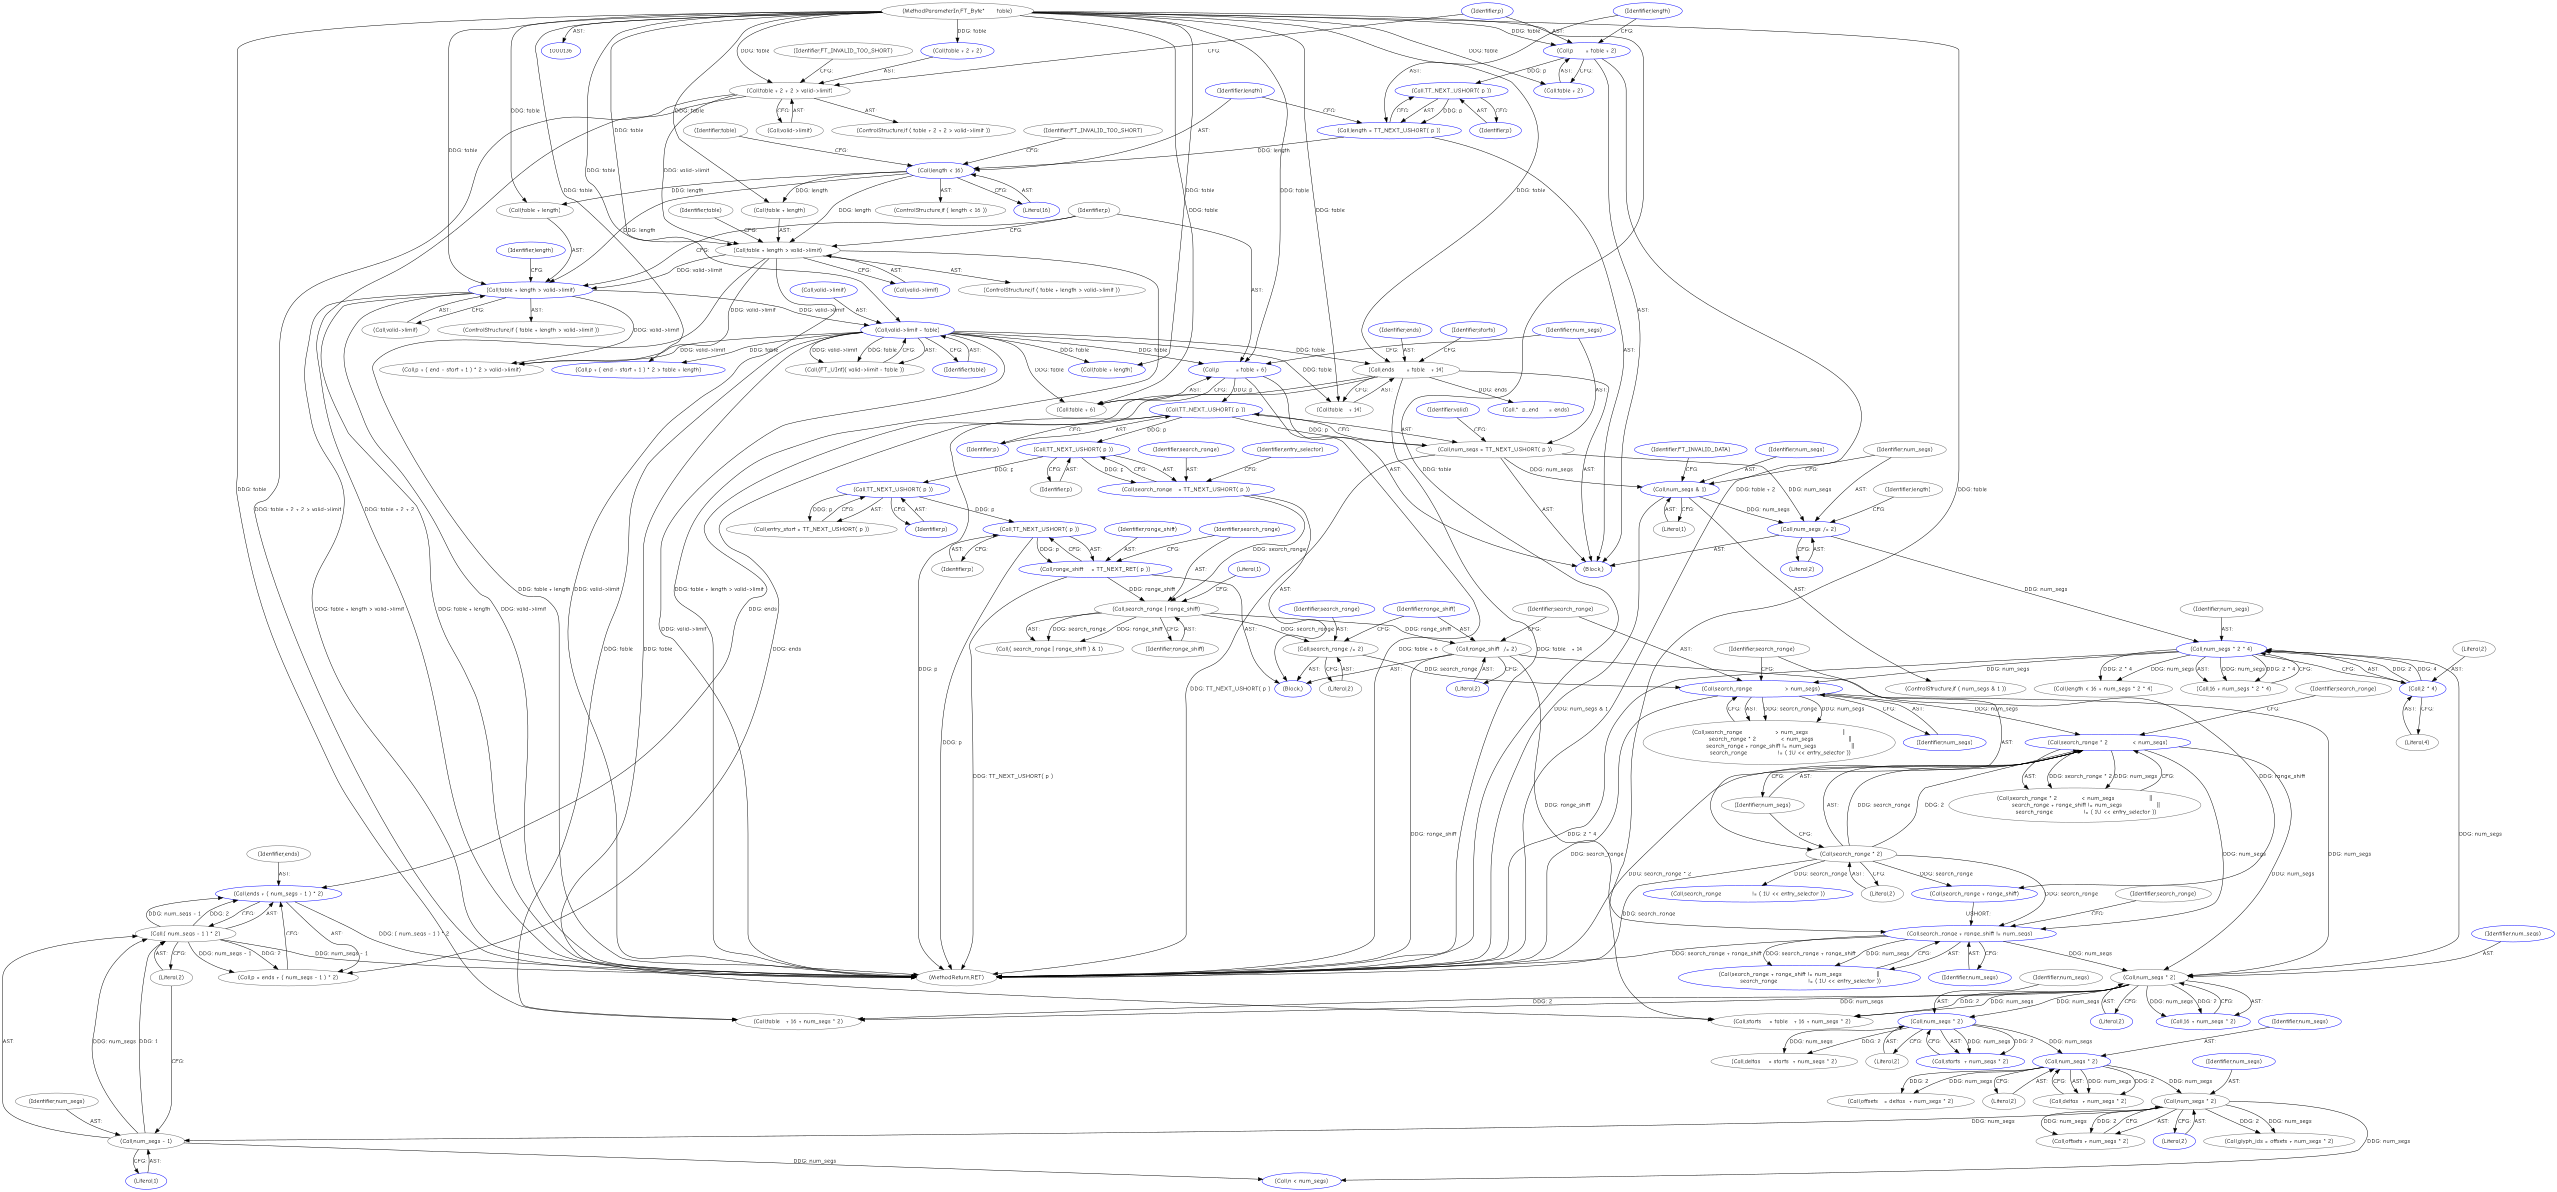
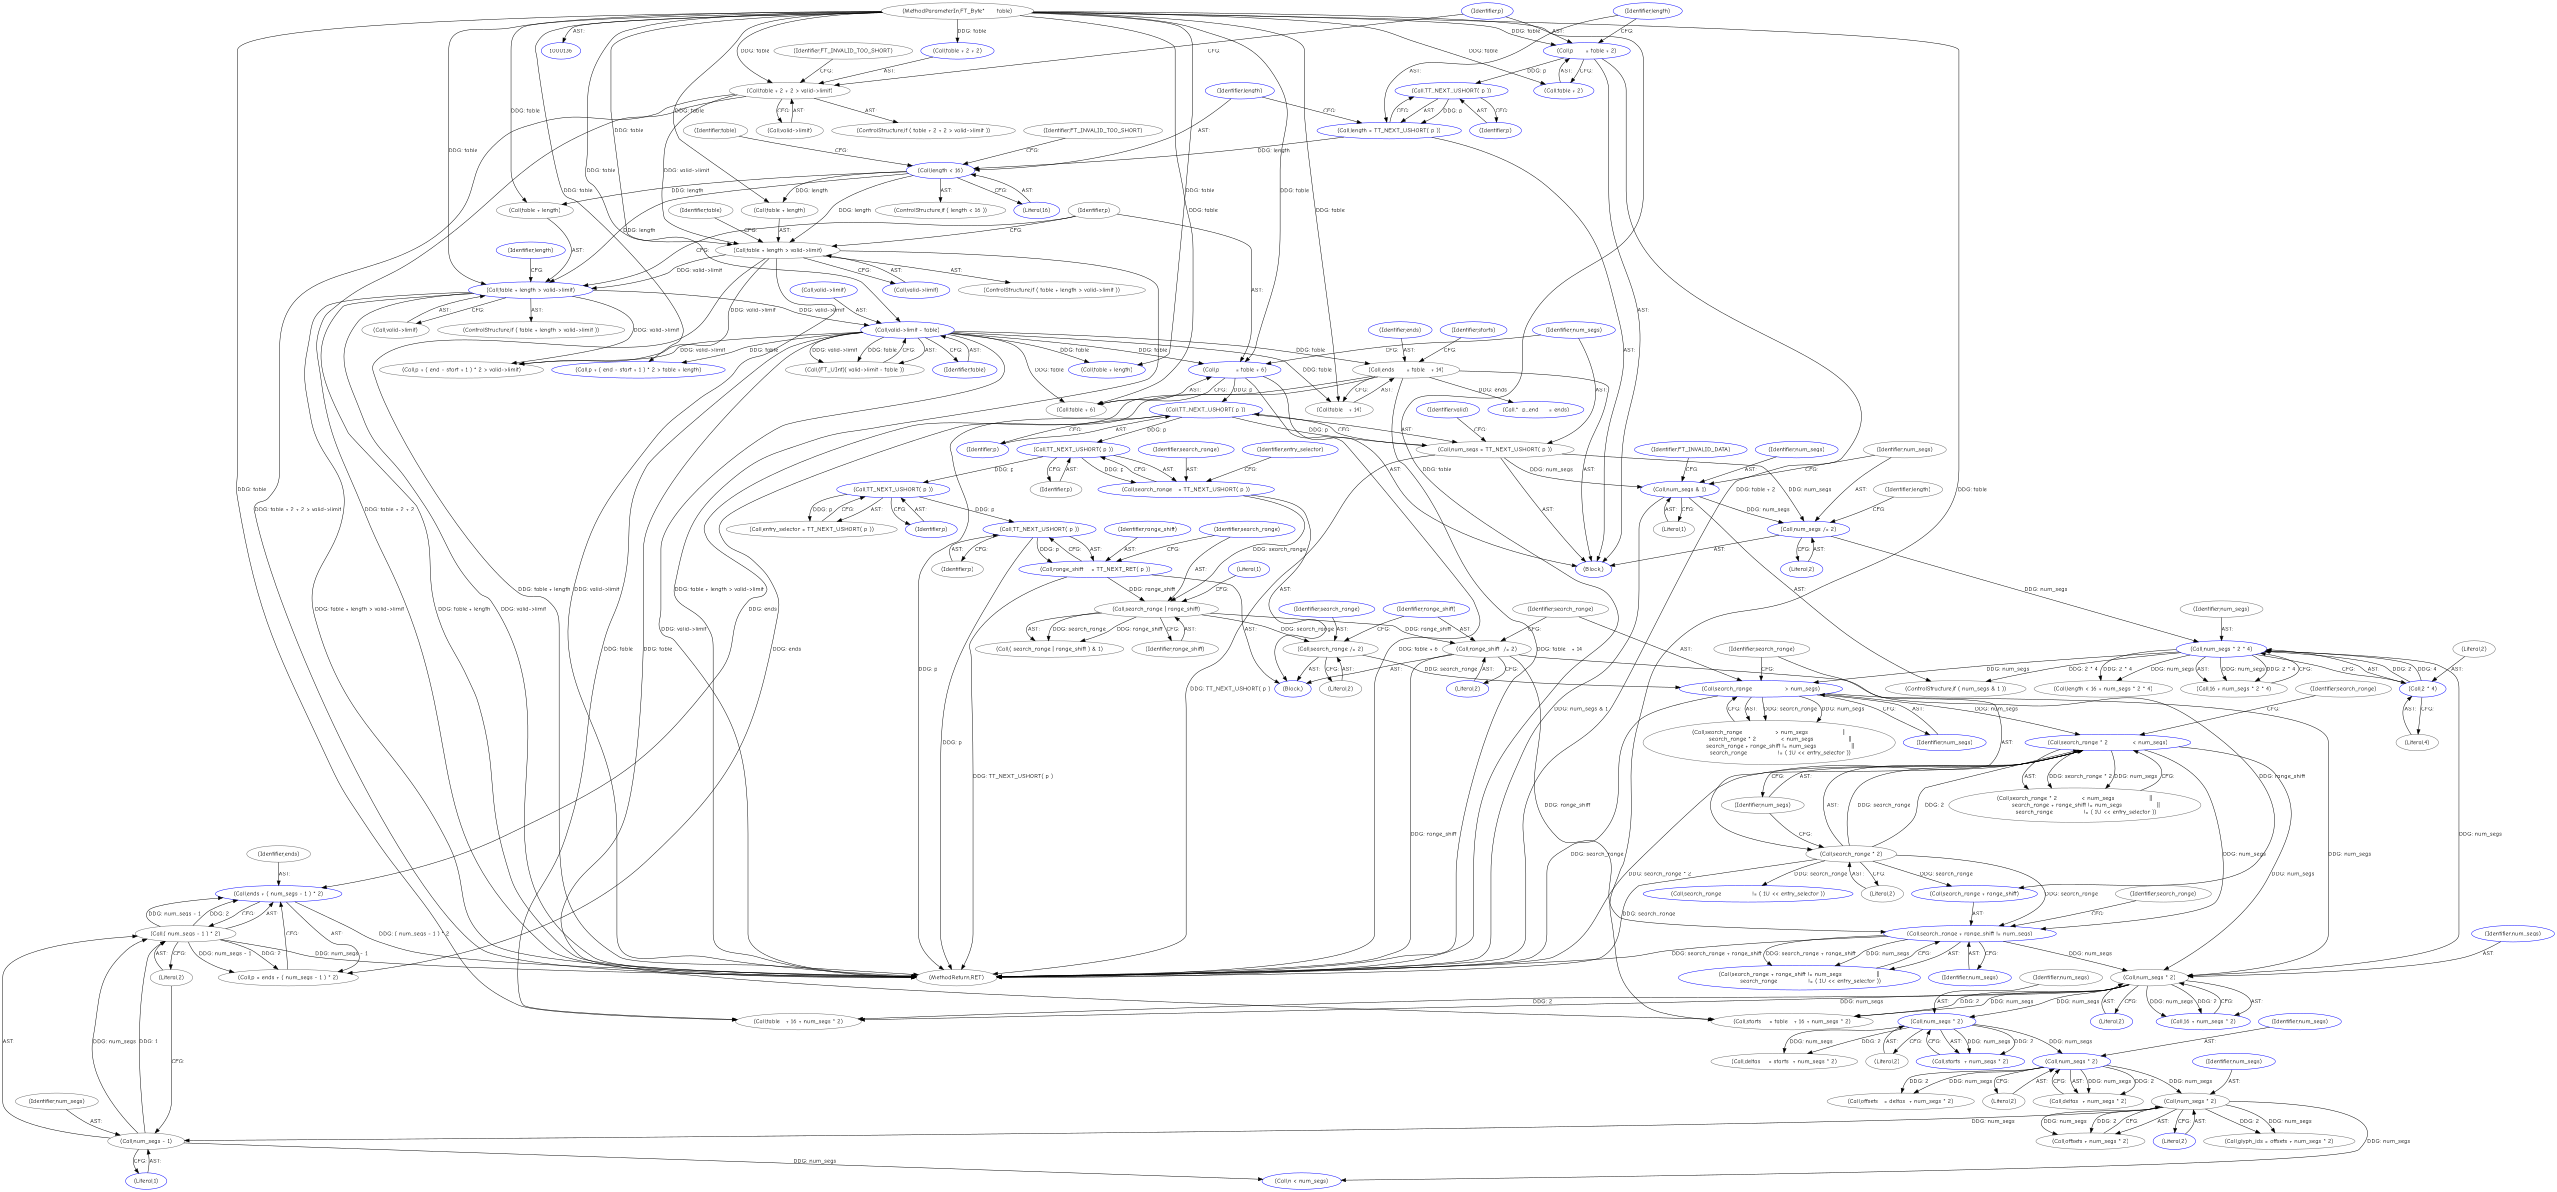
edge "(MethodParameterIn,FT_Byte*      table)" -> "(Call,ends      = table   + 14)": removed, label "DDG: table"
node "(Call,entry_start = TT_NEXT_USHORT( p ))": label "(Call,entry_start = TT_NEXT_USHORT( p ))" -> "(Call,entry_selector = TT_NEXT_USHORT( p ))"
edge "(Call,num_segs * 2 * 4)" -> "(MethodReturn,RET)": now "(Call,num_segs * 2 * 4)" -> "(ControlStructure,if ( num_segs & 1 ))"
edge "(Call,search_range + range_shift)" -> "(Call,search_range + range_shift != num_segs)": label "USHORT: " -> "AST: "
